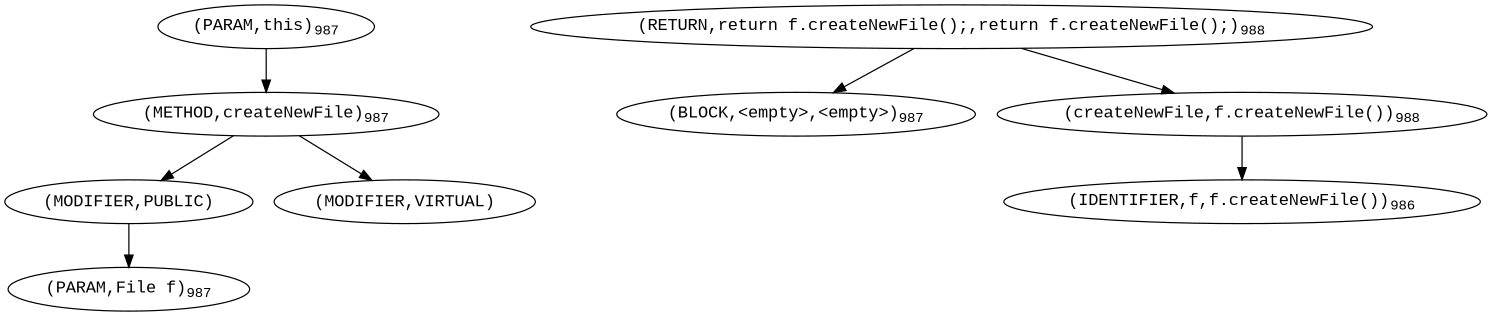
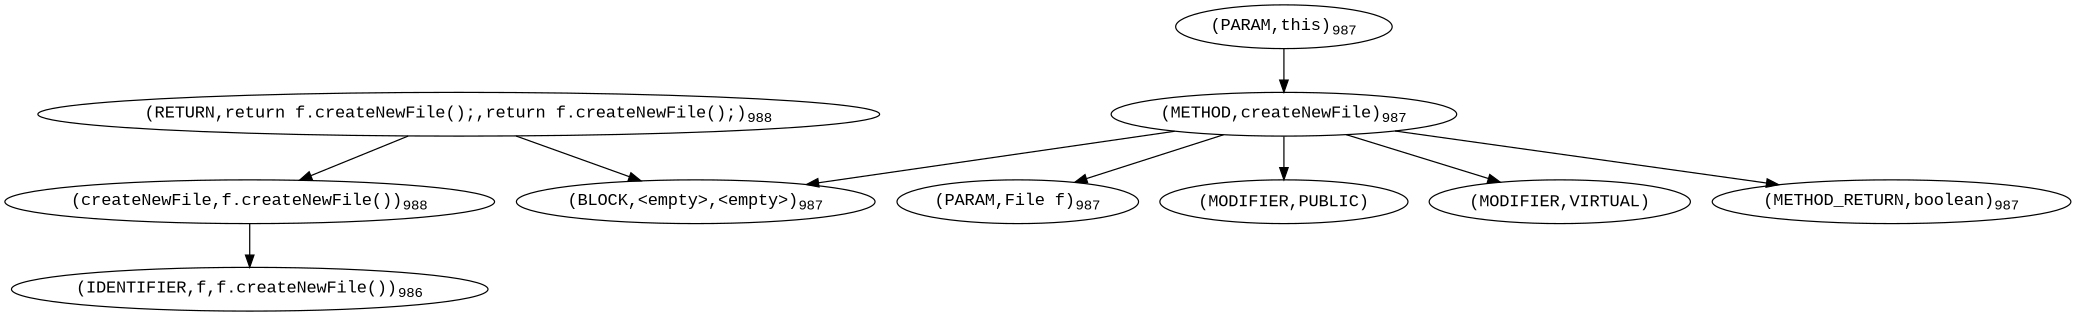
edge "(METHOD,createNewFile)" -> "(BLOCK,<empty>,<empty>)": added
node "(METHOD_RETURN,boolean)": added
edge "(MODIFIER,PUBLIC)" -> "(PARAM,File f)": now "(METHOD,createNewFile)" -> "(PARAM,File f)"
